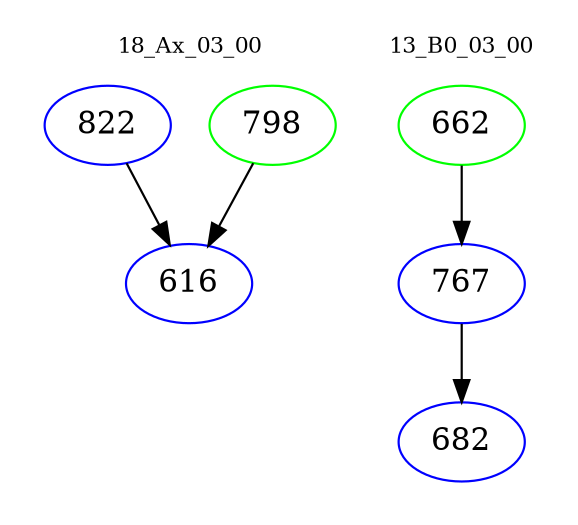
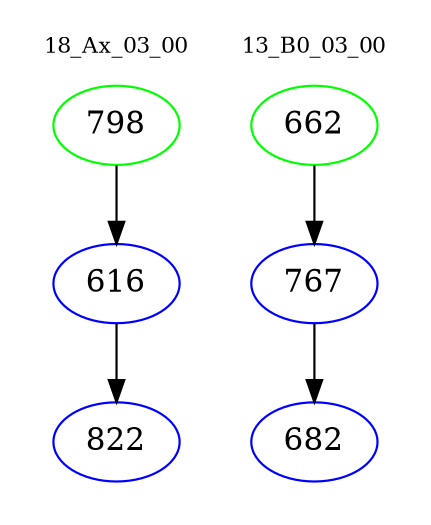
edge "822" -> "616": reversed
